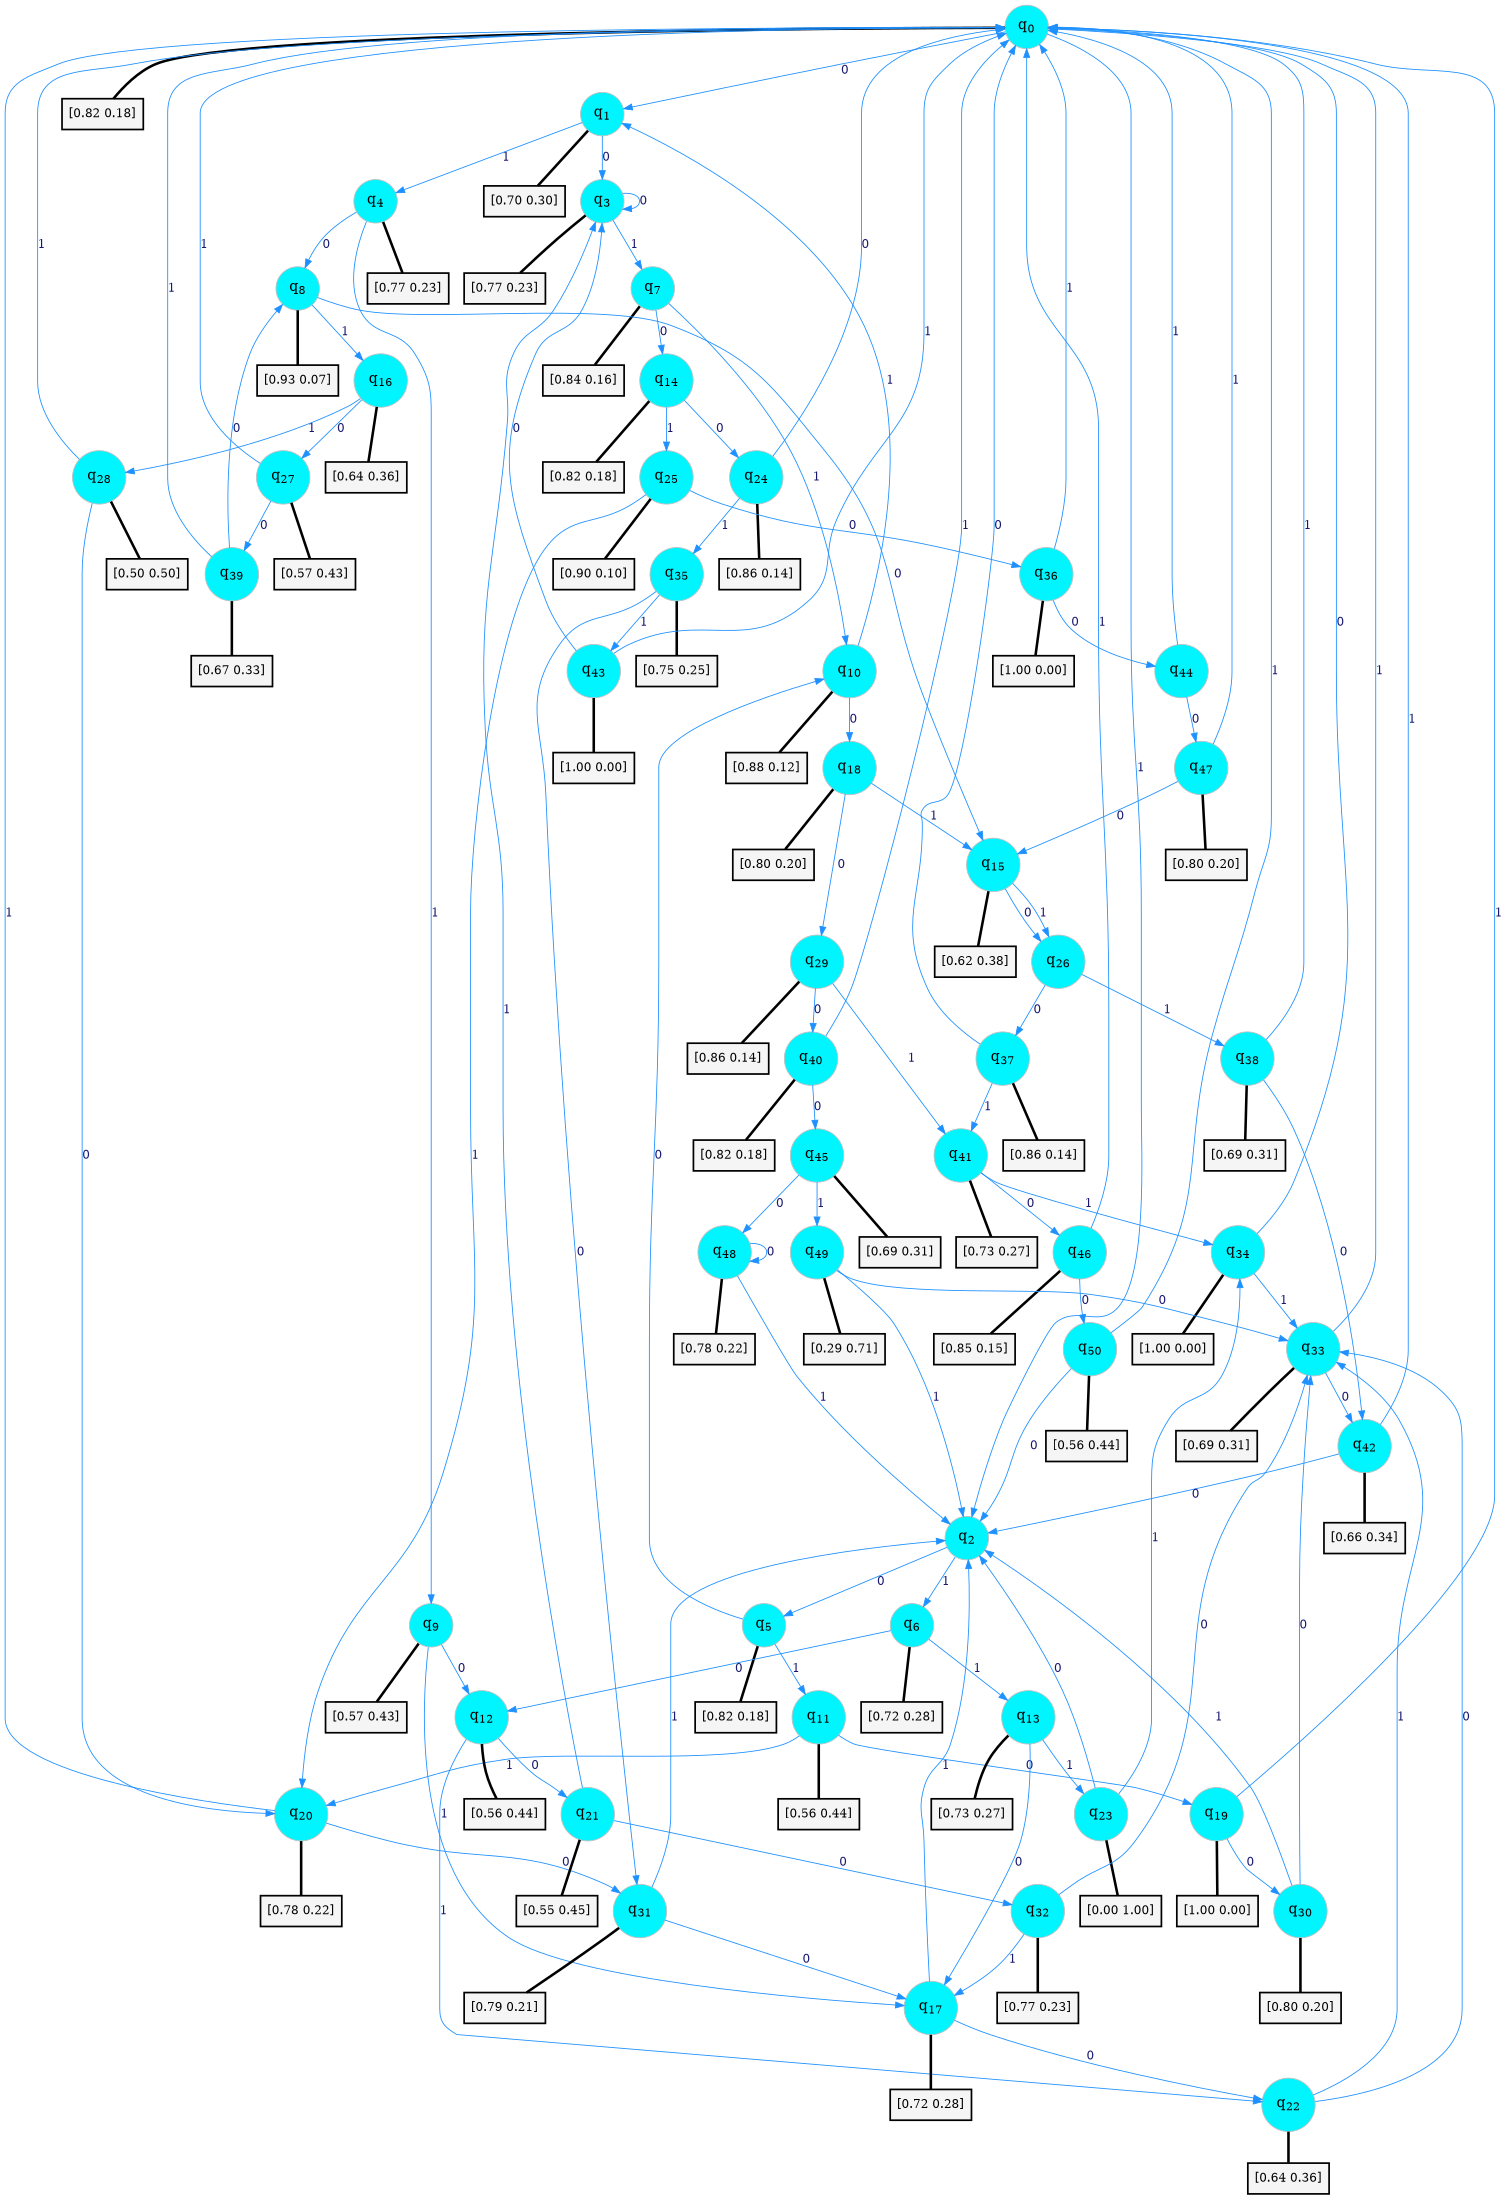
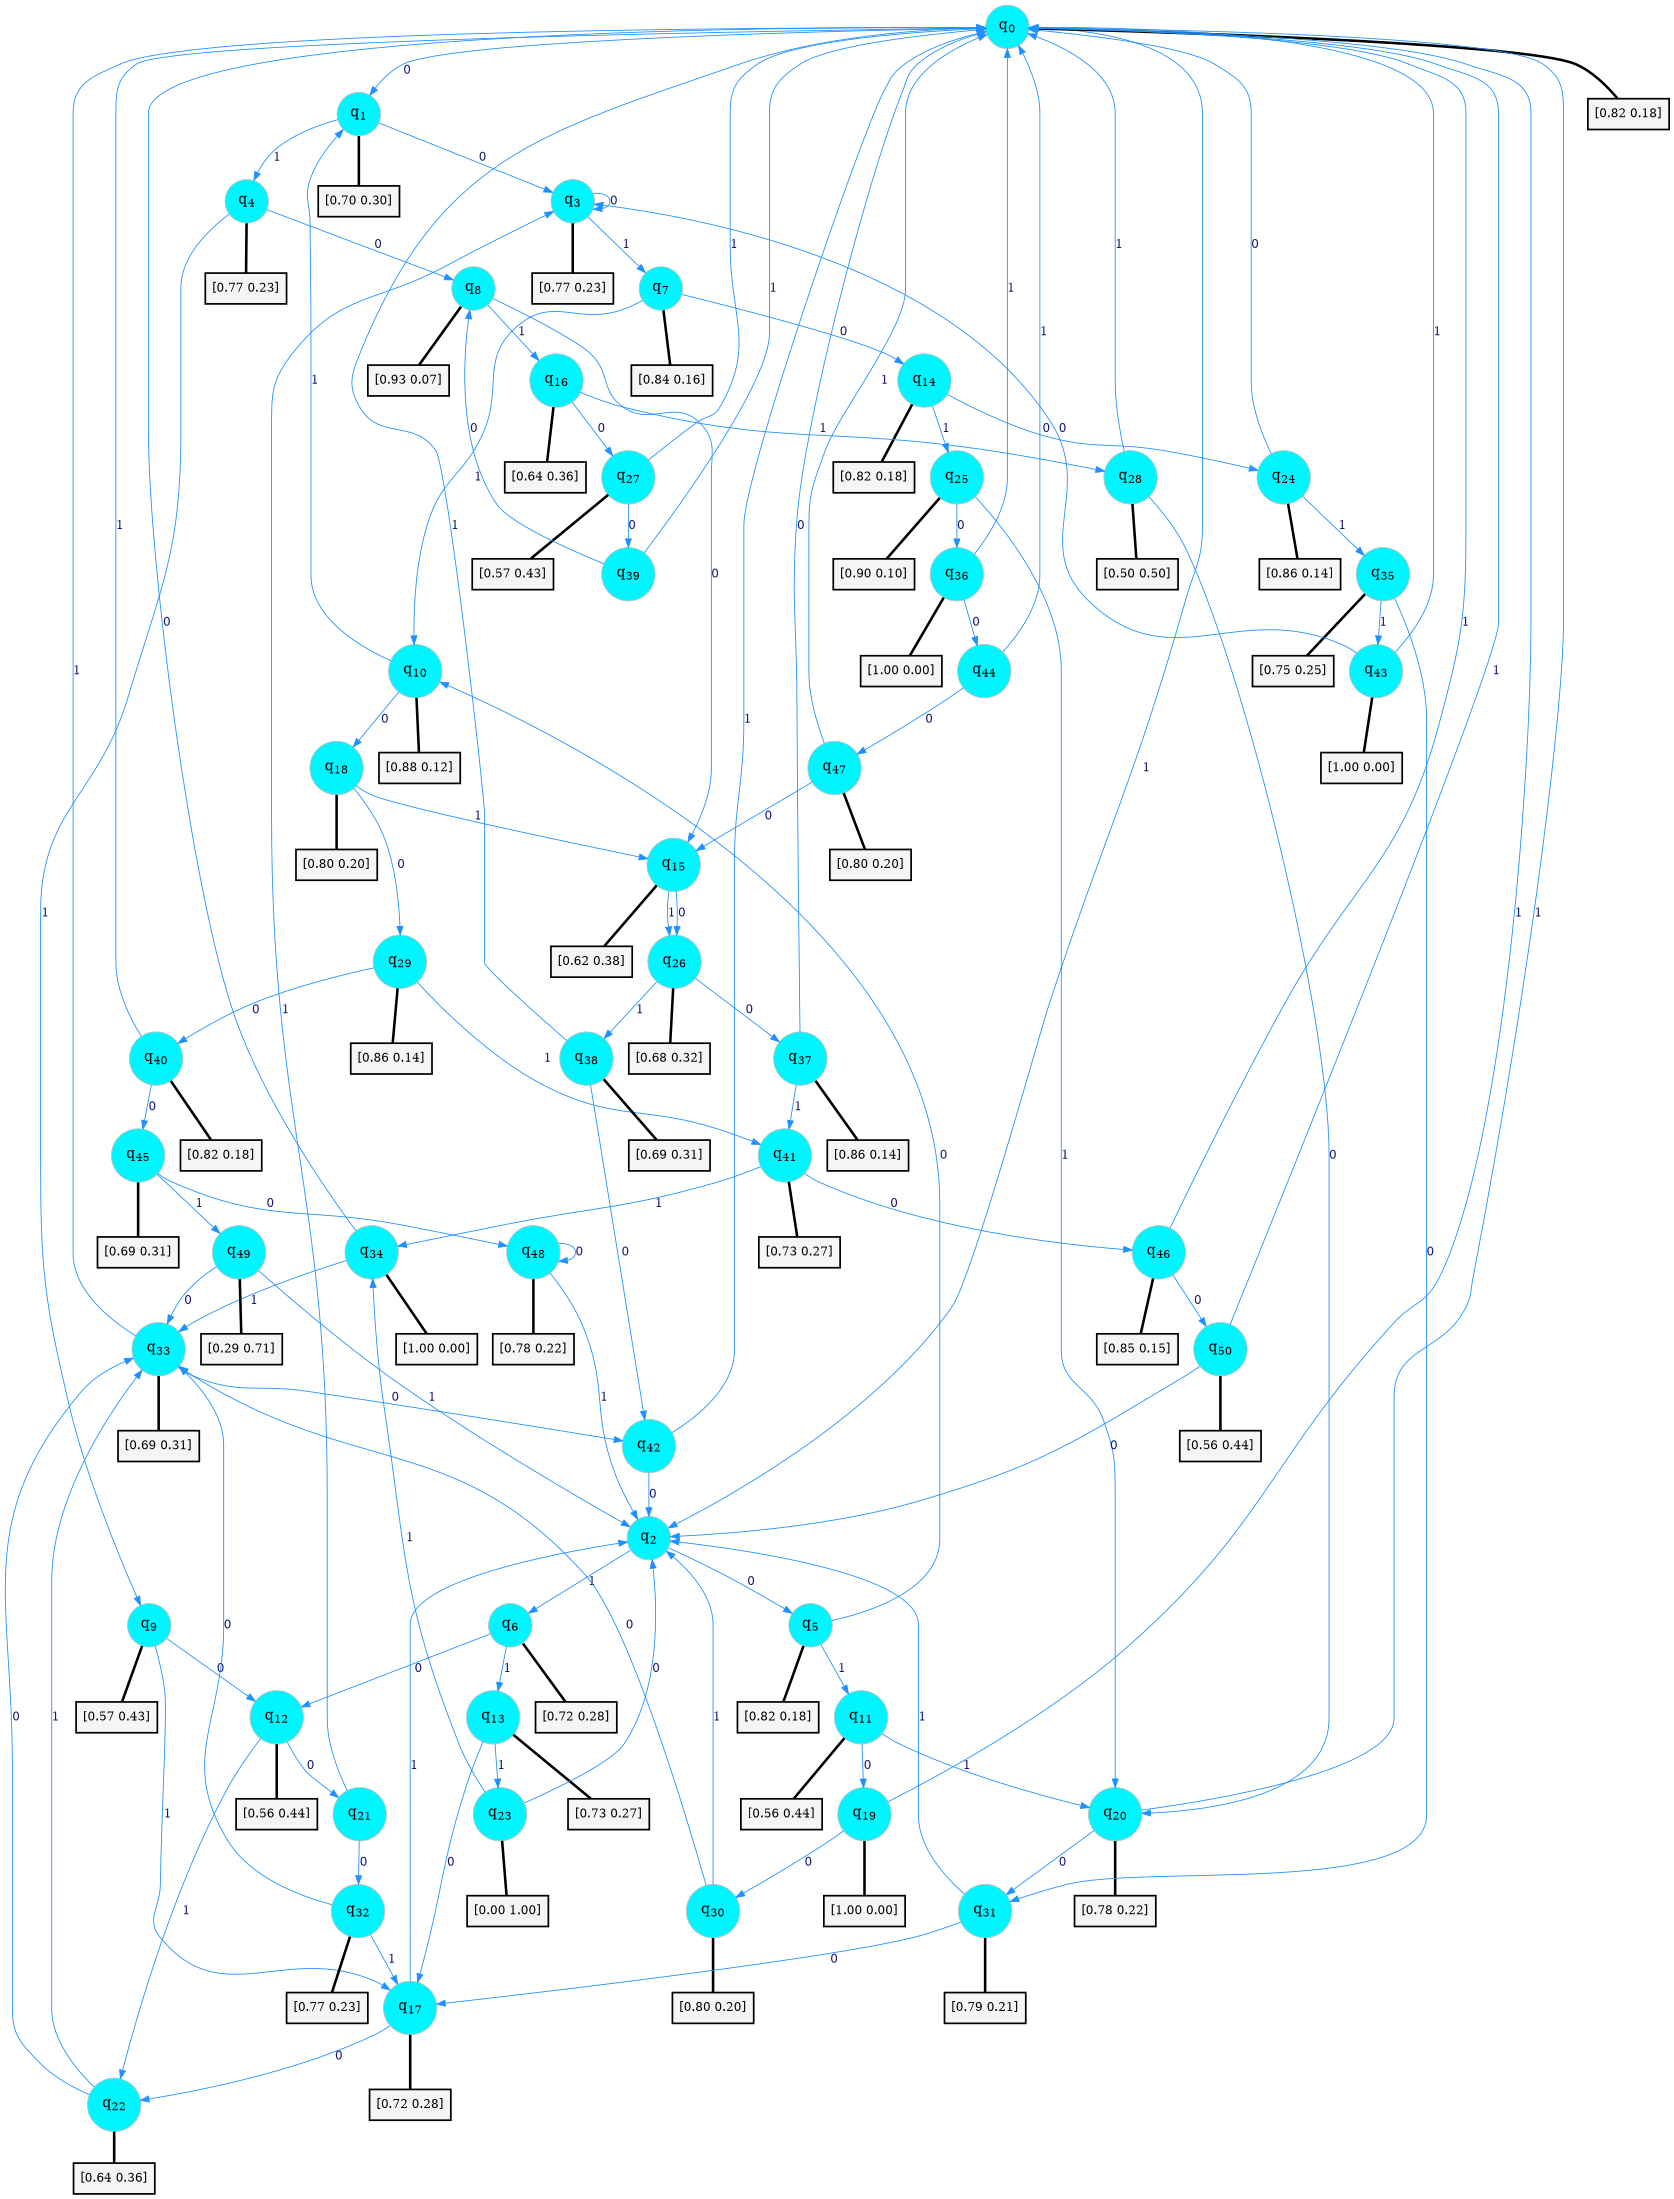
node "[0.67 0.33]": removed
node "[0.68 0.32]": added
node "[0.66 0.34]": removed
node "[0.55 0.45]": removed
